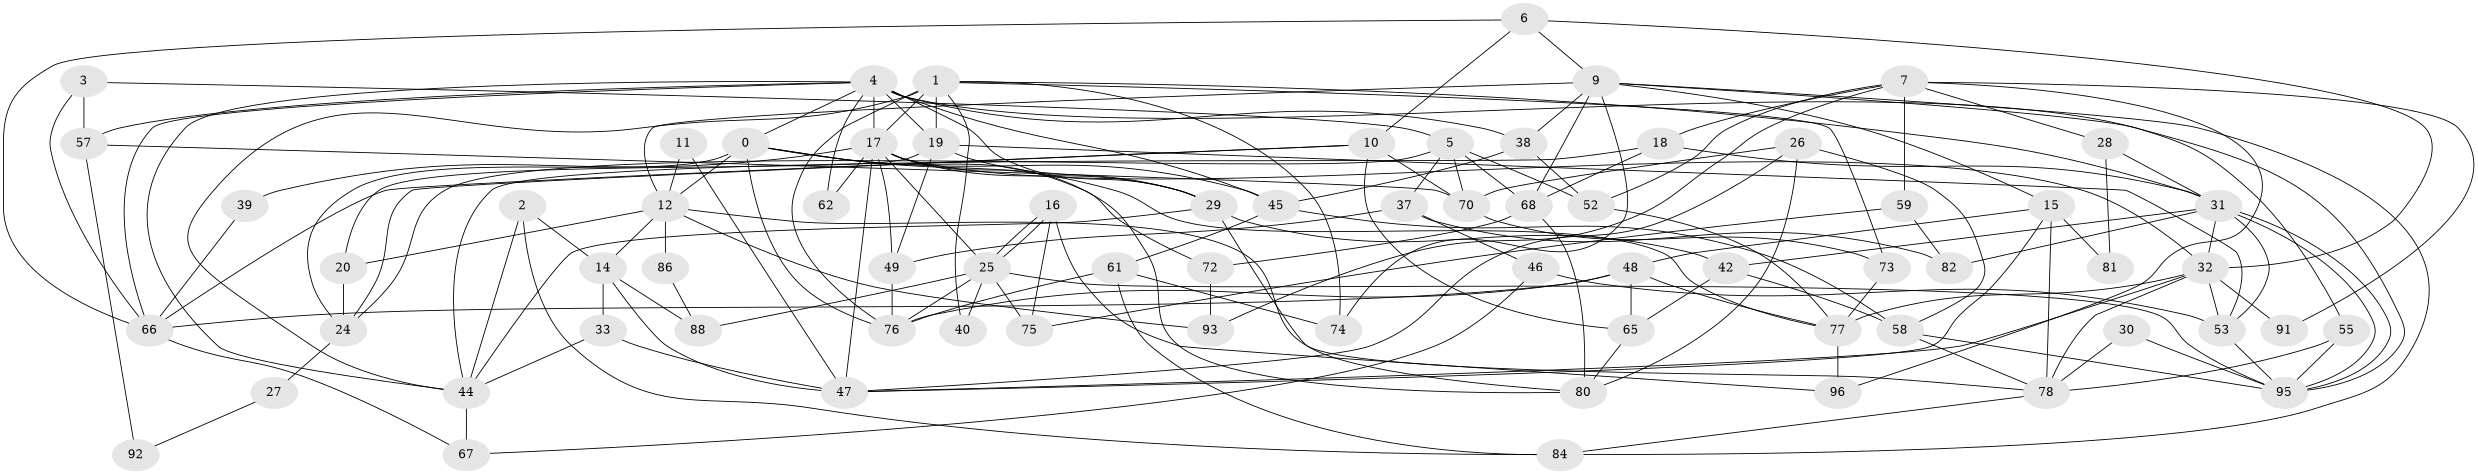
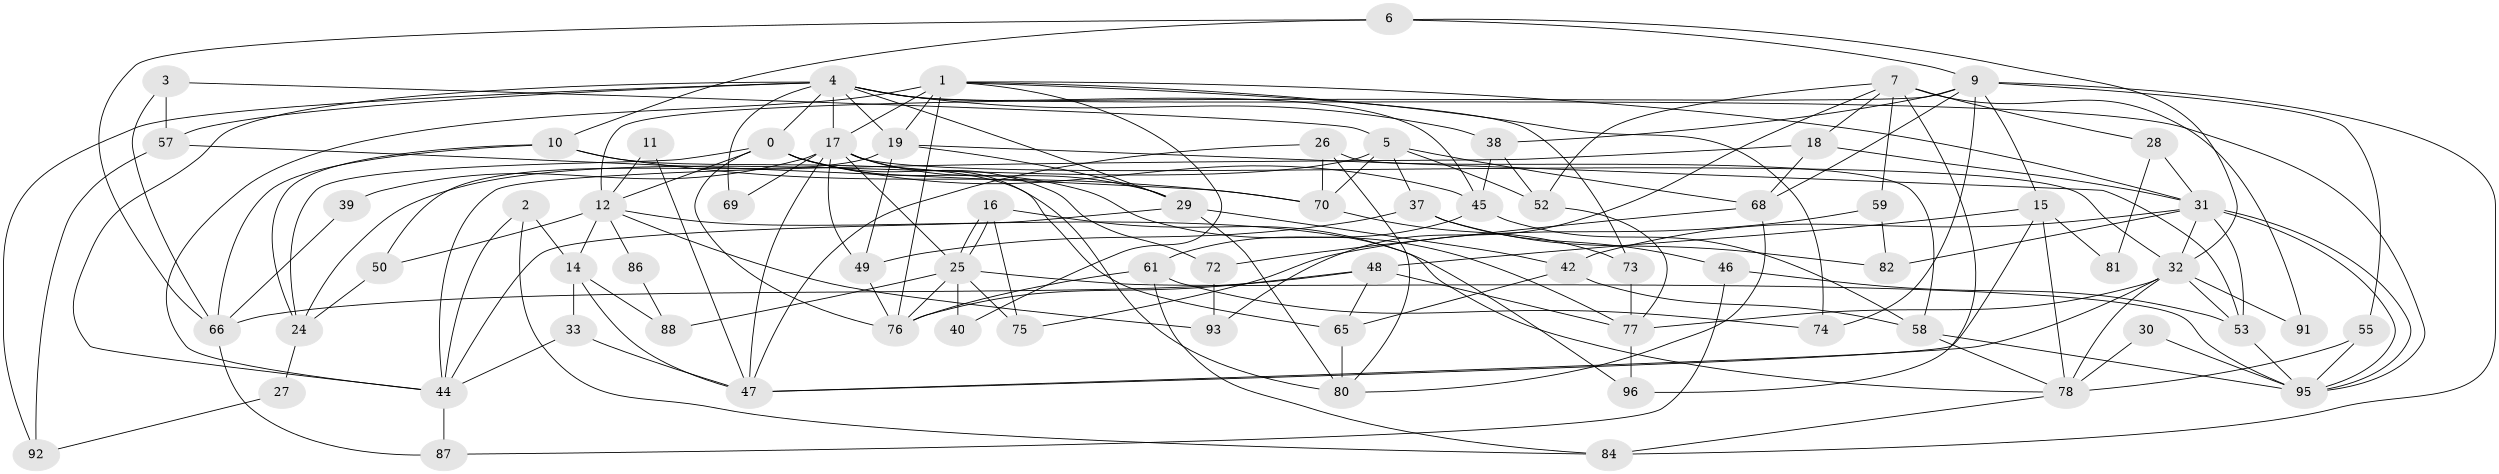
edge "4" -- "66": now "4" -- "92"
node "62": label "62" -> "69"
node "20": label "20" -> "50"
node "67": label "67" -> "87"
